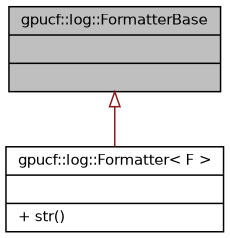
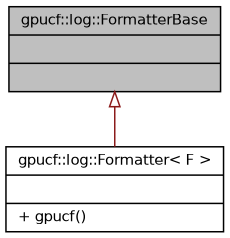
node "gpucf::log::Formatter< F >": text "+ str()" -> "+ gpucf()"
